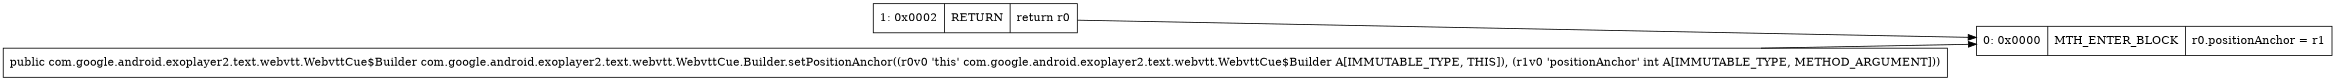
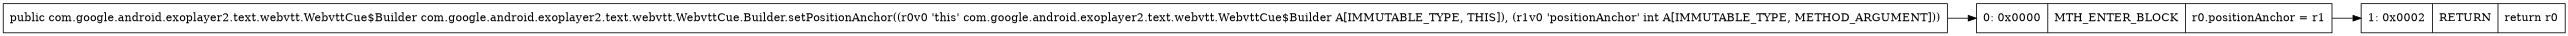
edge "1: 0x0002" -> "0: 0x0000": reversed
